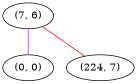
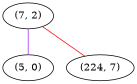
node "(7, 6)": label "(7, 6)" -> "(7, 2)"
node "(0, 0)": label "(0, 0)" -> "(5, 0)"
